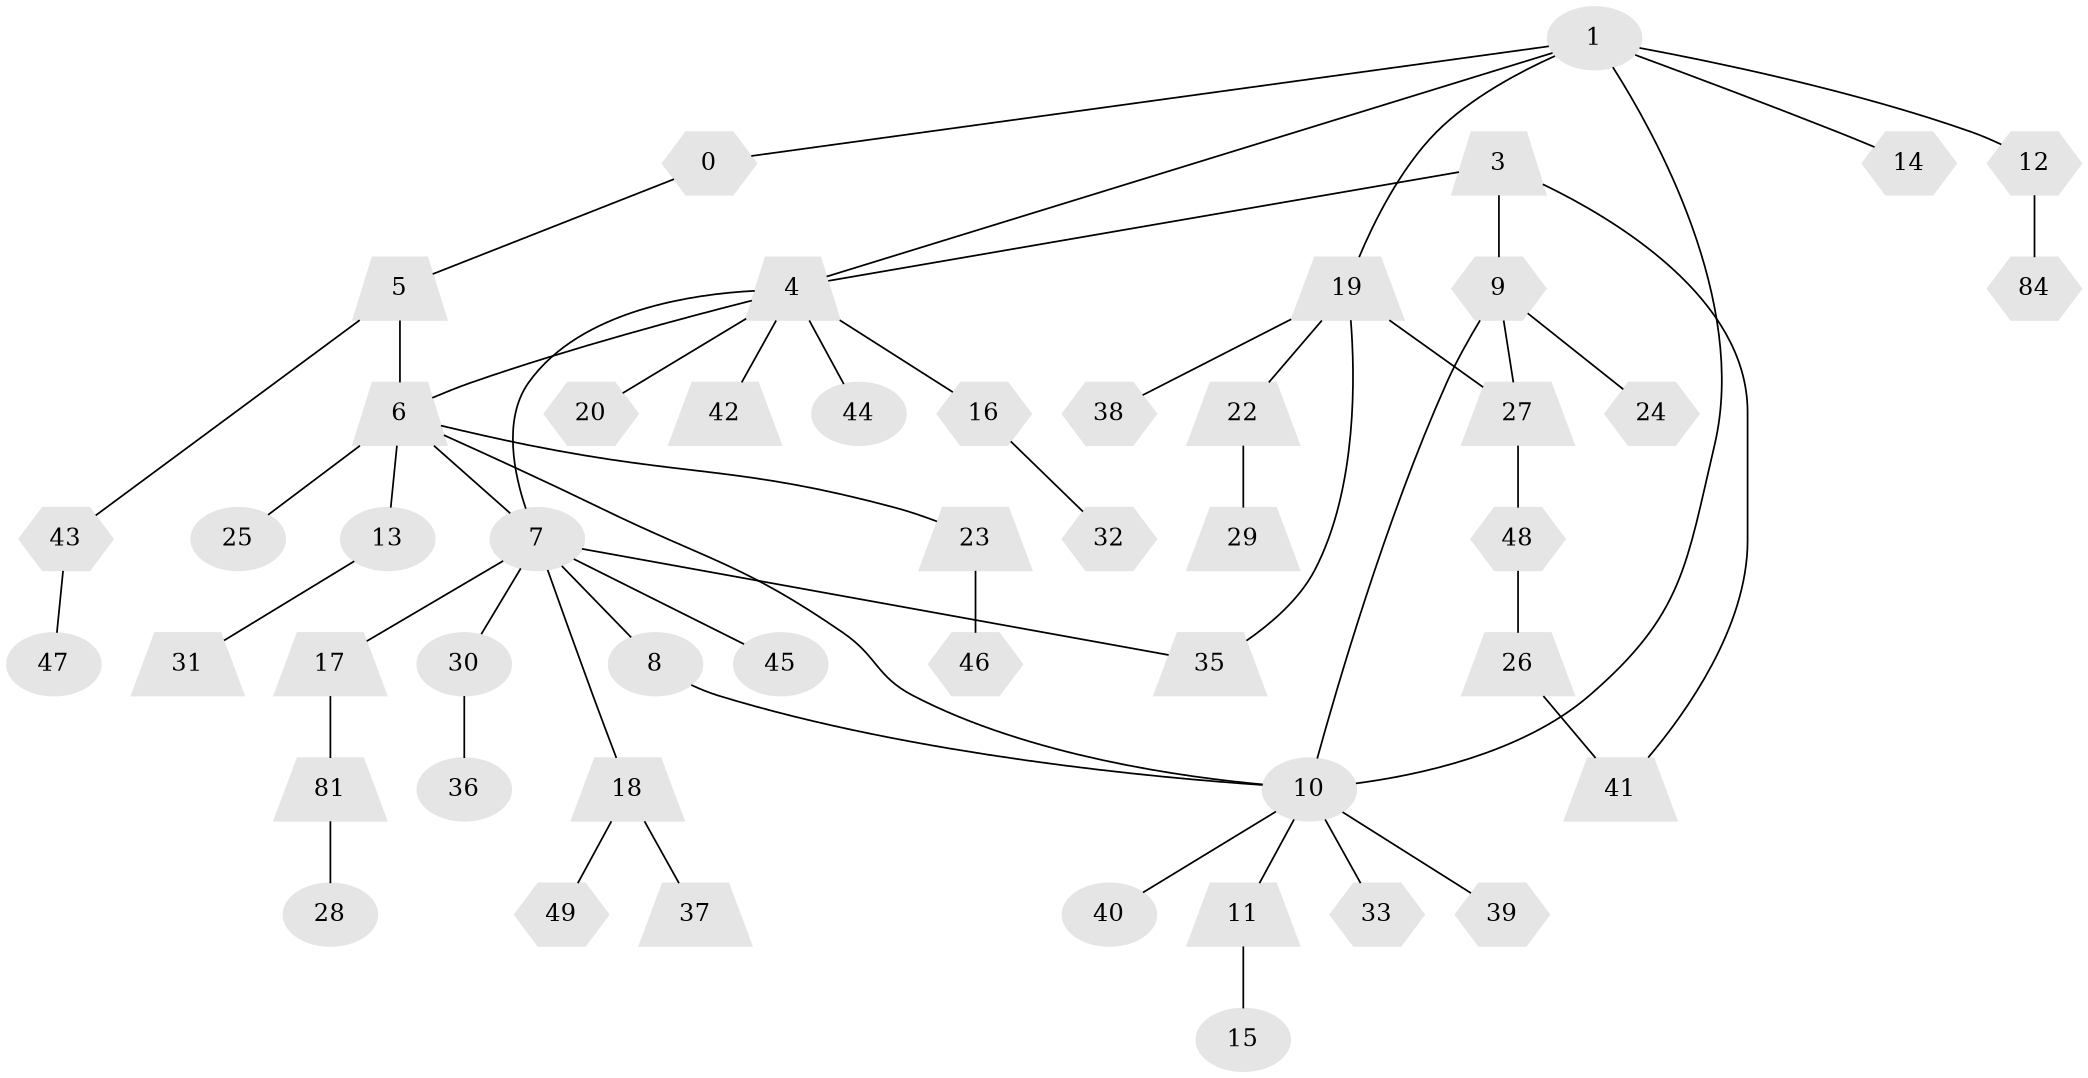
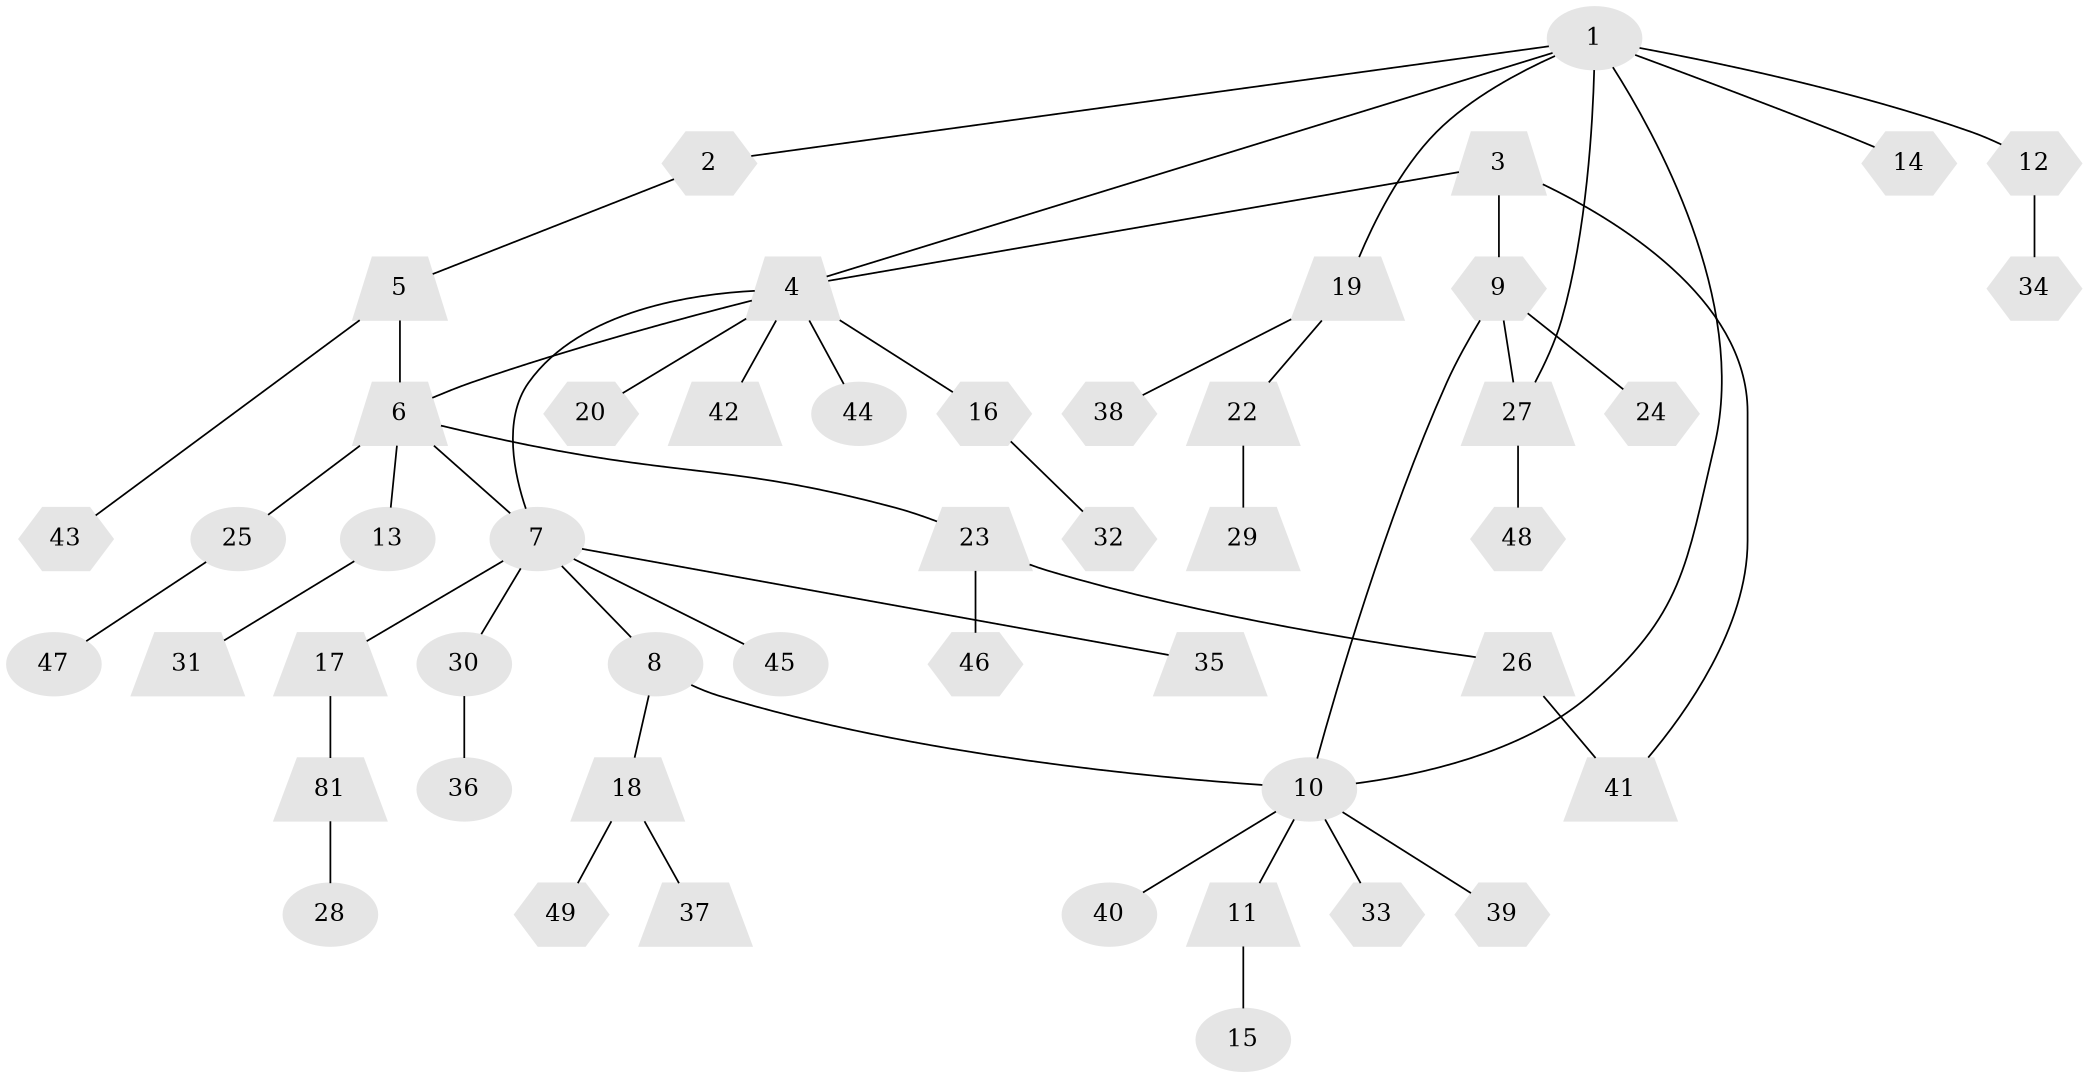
node "0": label "0" -> "2"
node "84": label "84" -> "34"
edge "19" -- "27": now "1" -- "27"
edge "19" -- "35": removed
edge "43" -- "47": now "25" -- "47"
edge "48" -- "26": now "23" -- "26"
edge "6" -- "10": removed
edge "7" -- "18": now "8" -- "18"
